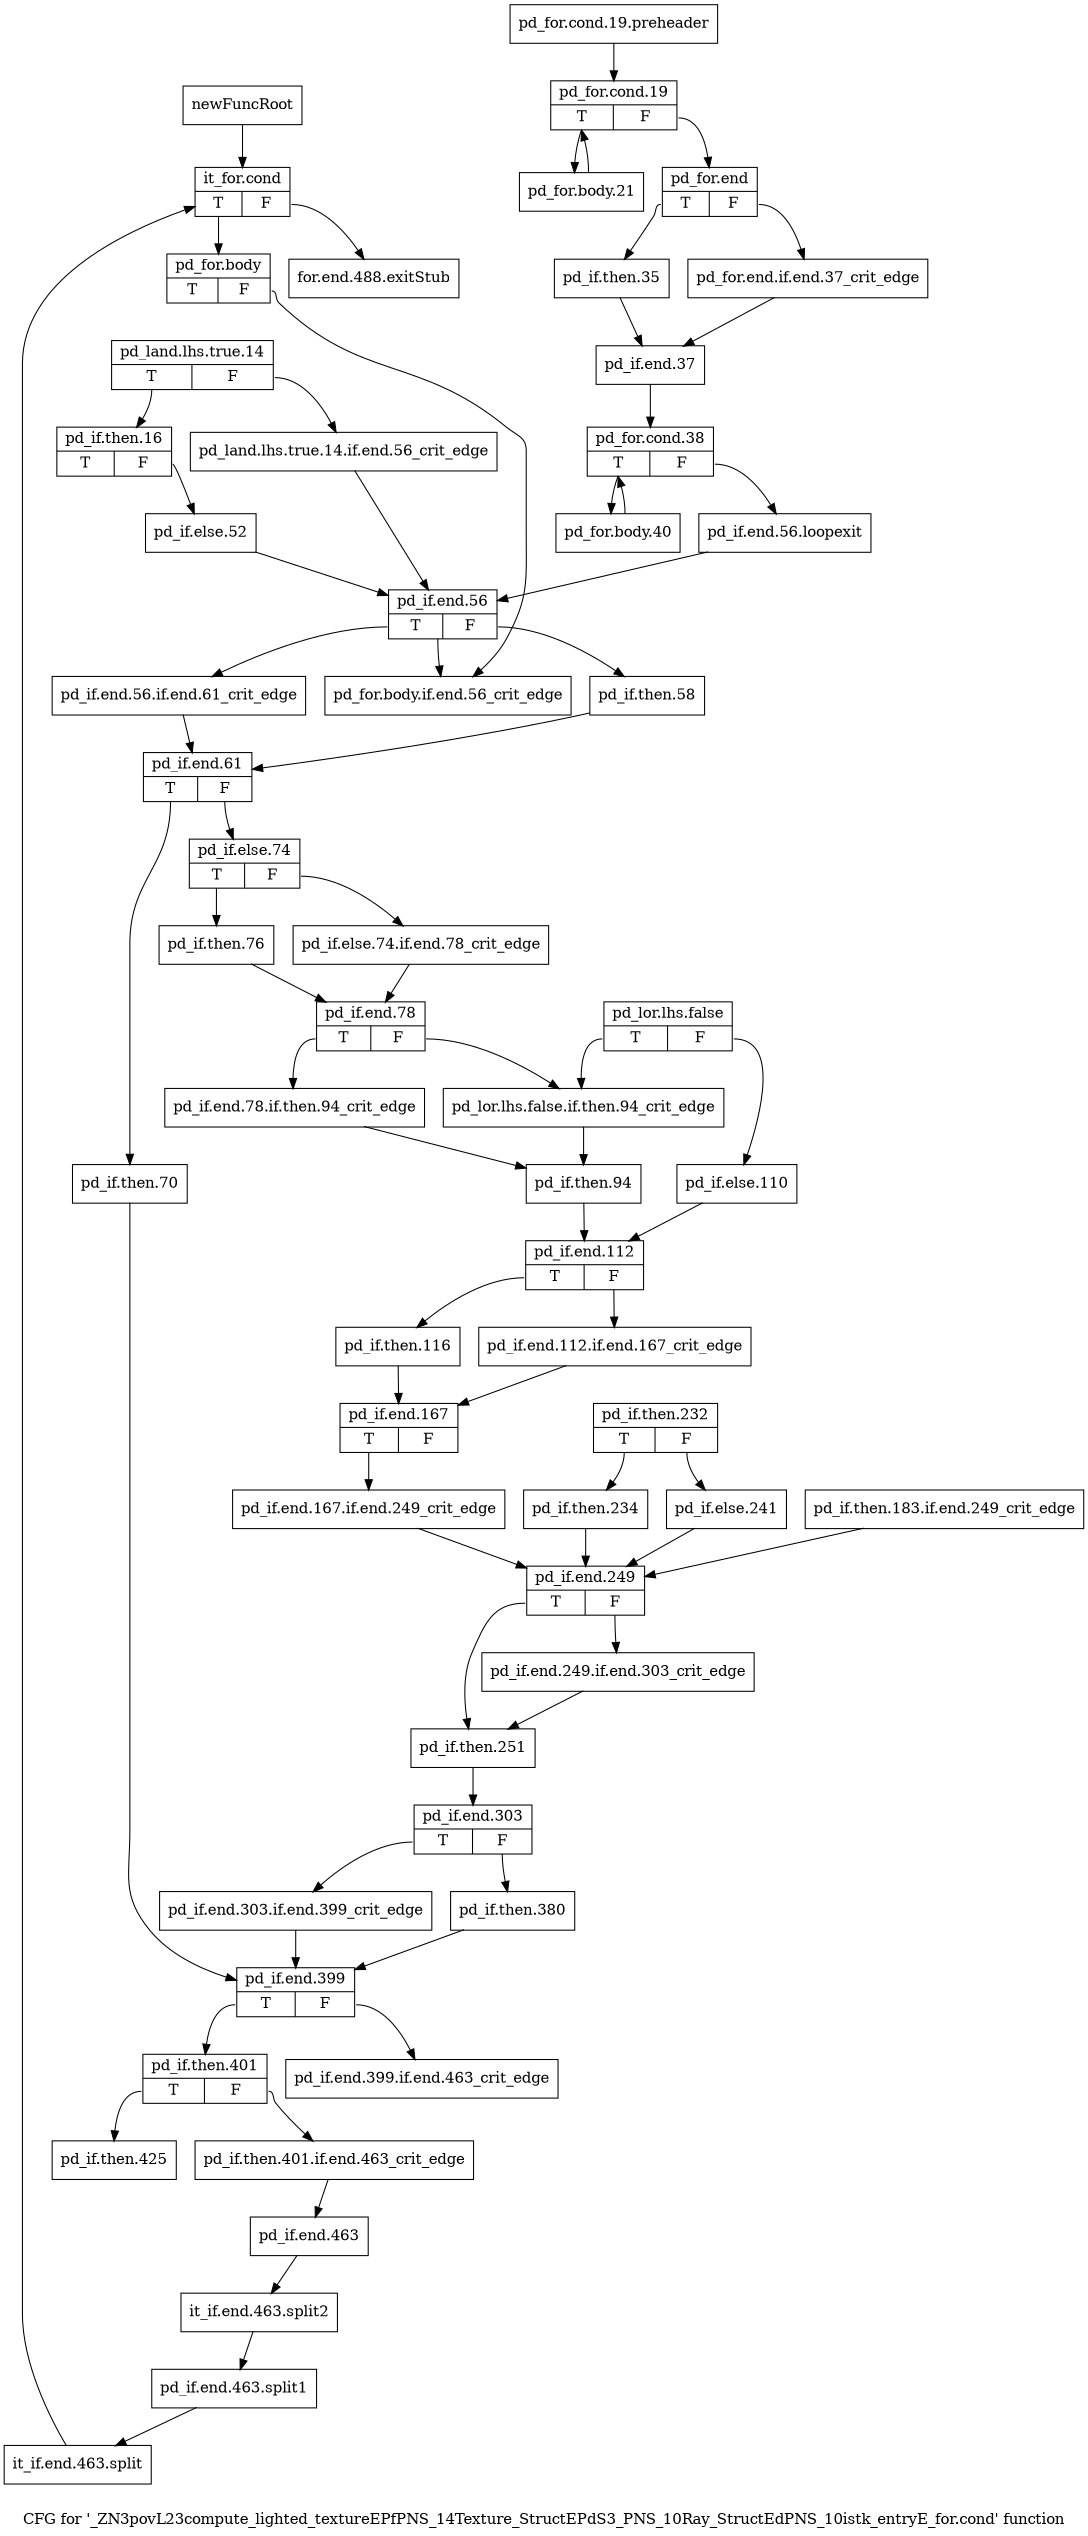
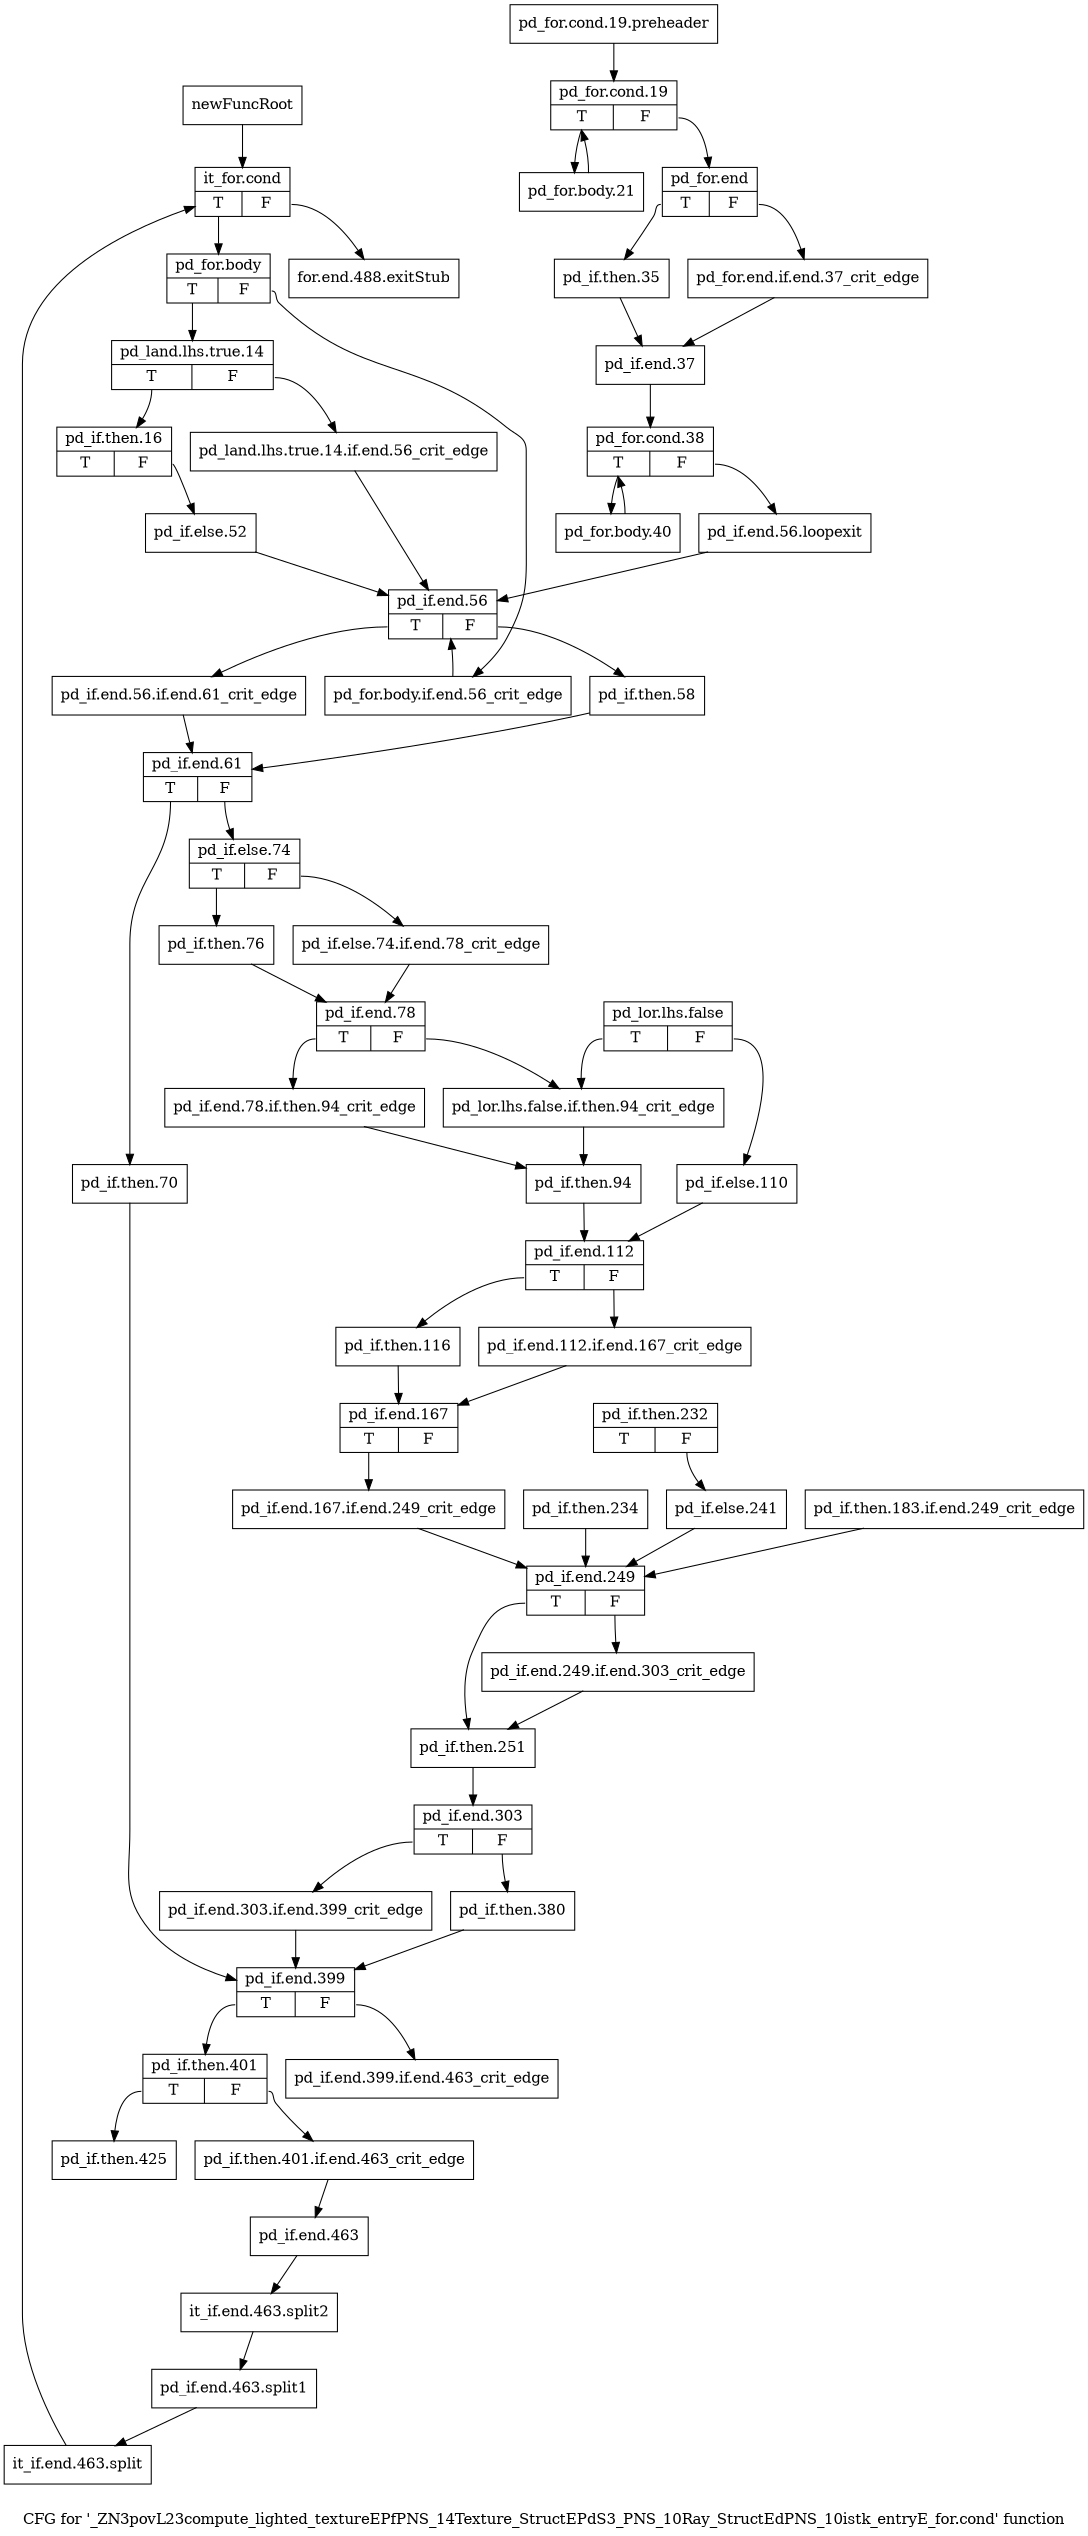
edge "pd_for.body" -> "pd_land.lhs.true.14": added
edge "pd_if.end.56" -> "pd_for.body.if.end.56_crit_edge": reversed
edge "pd_if.then.232" -> "pd_if.then.234": removed
